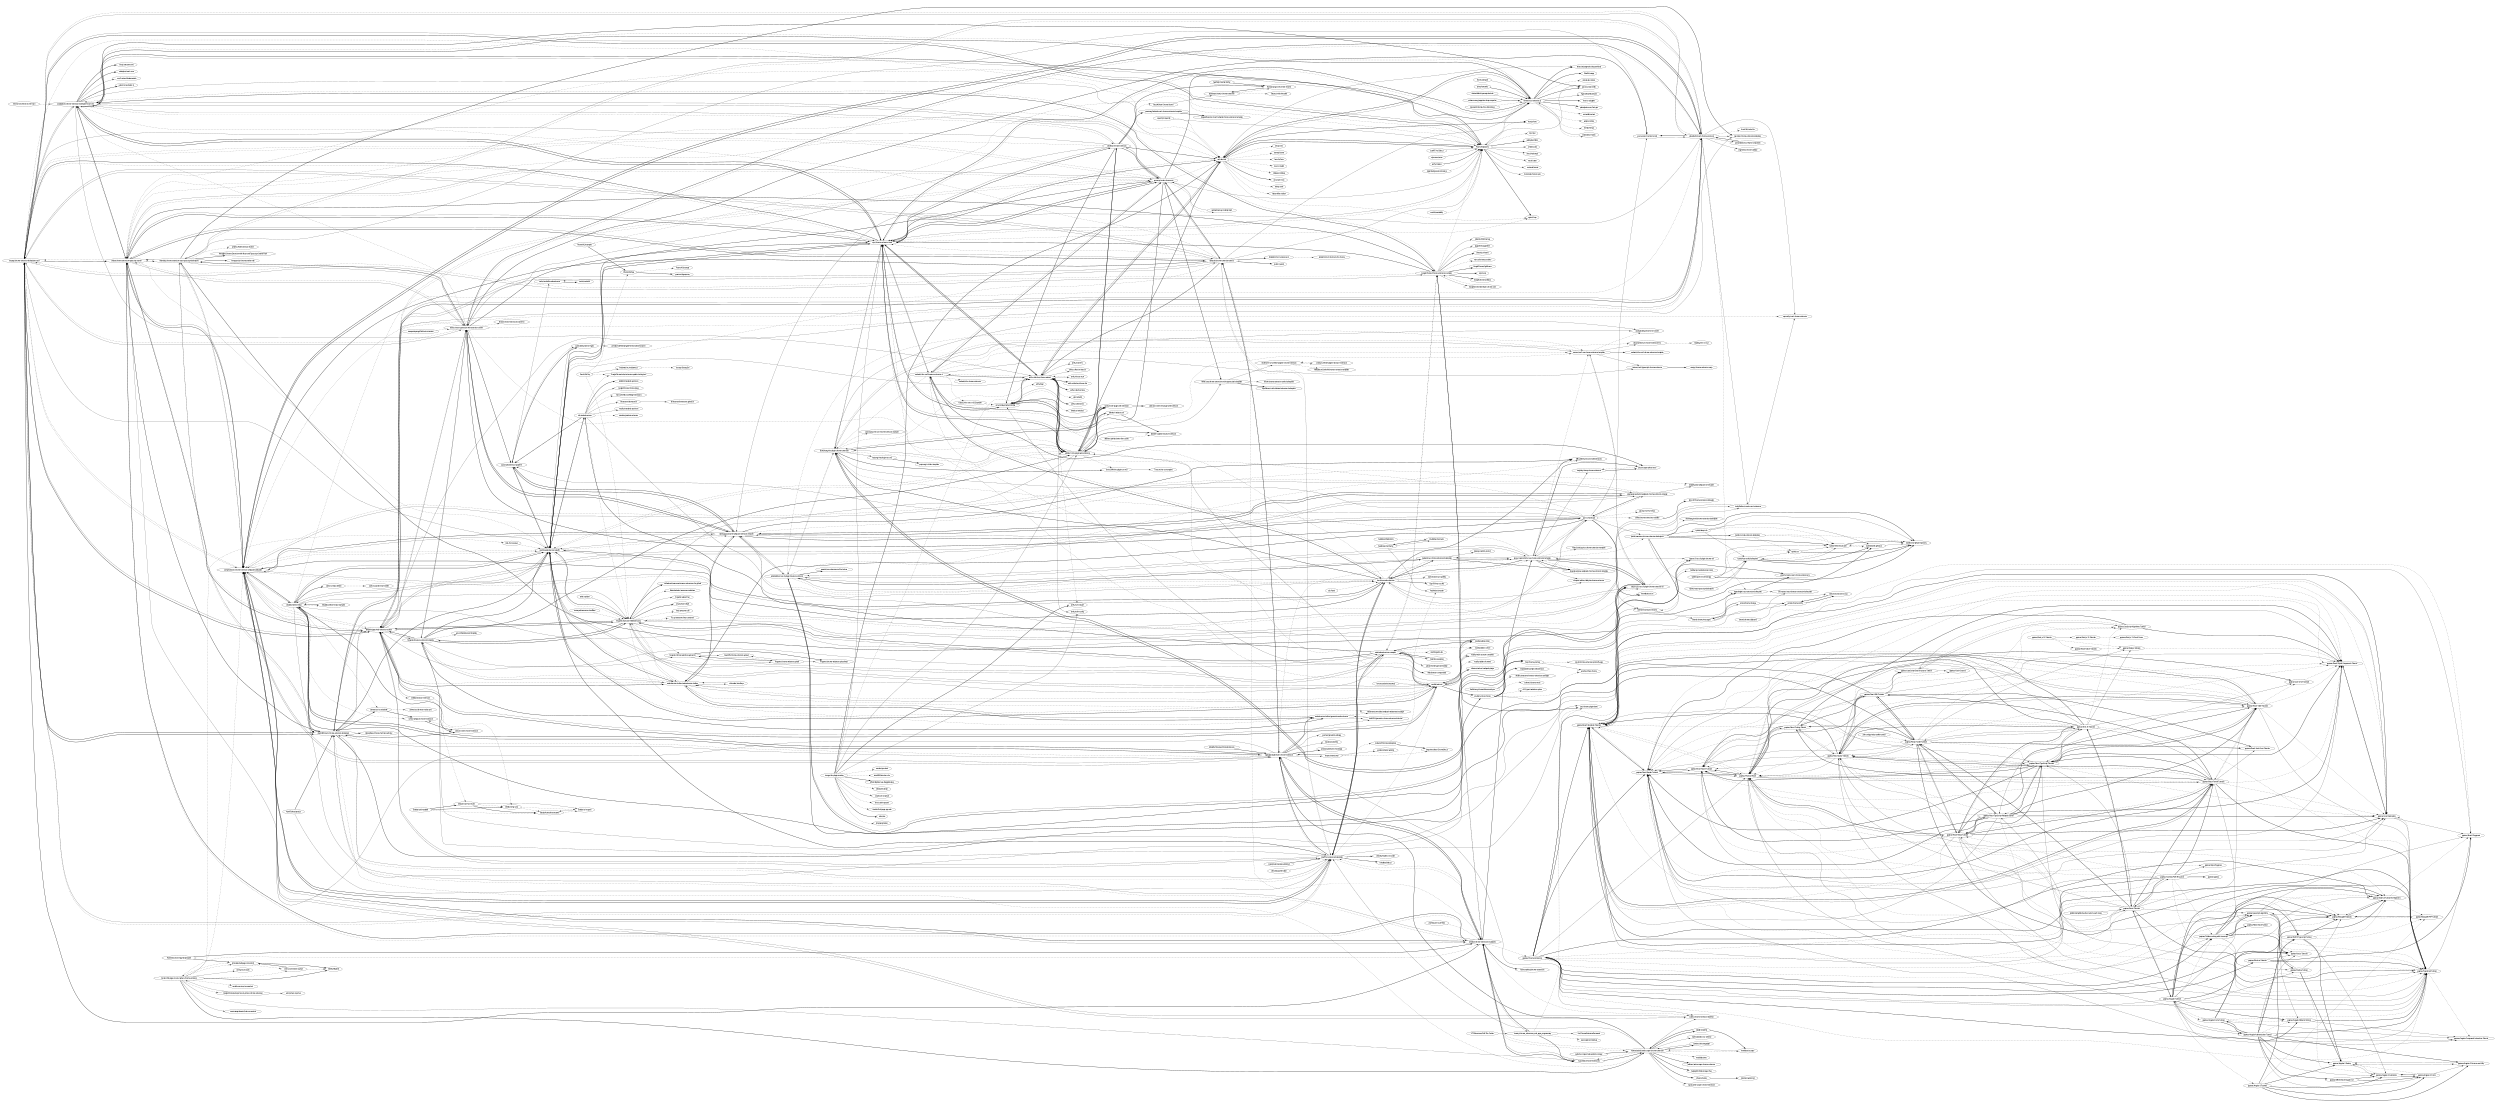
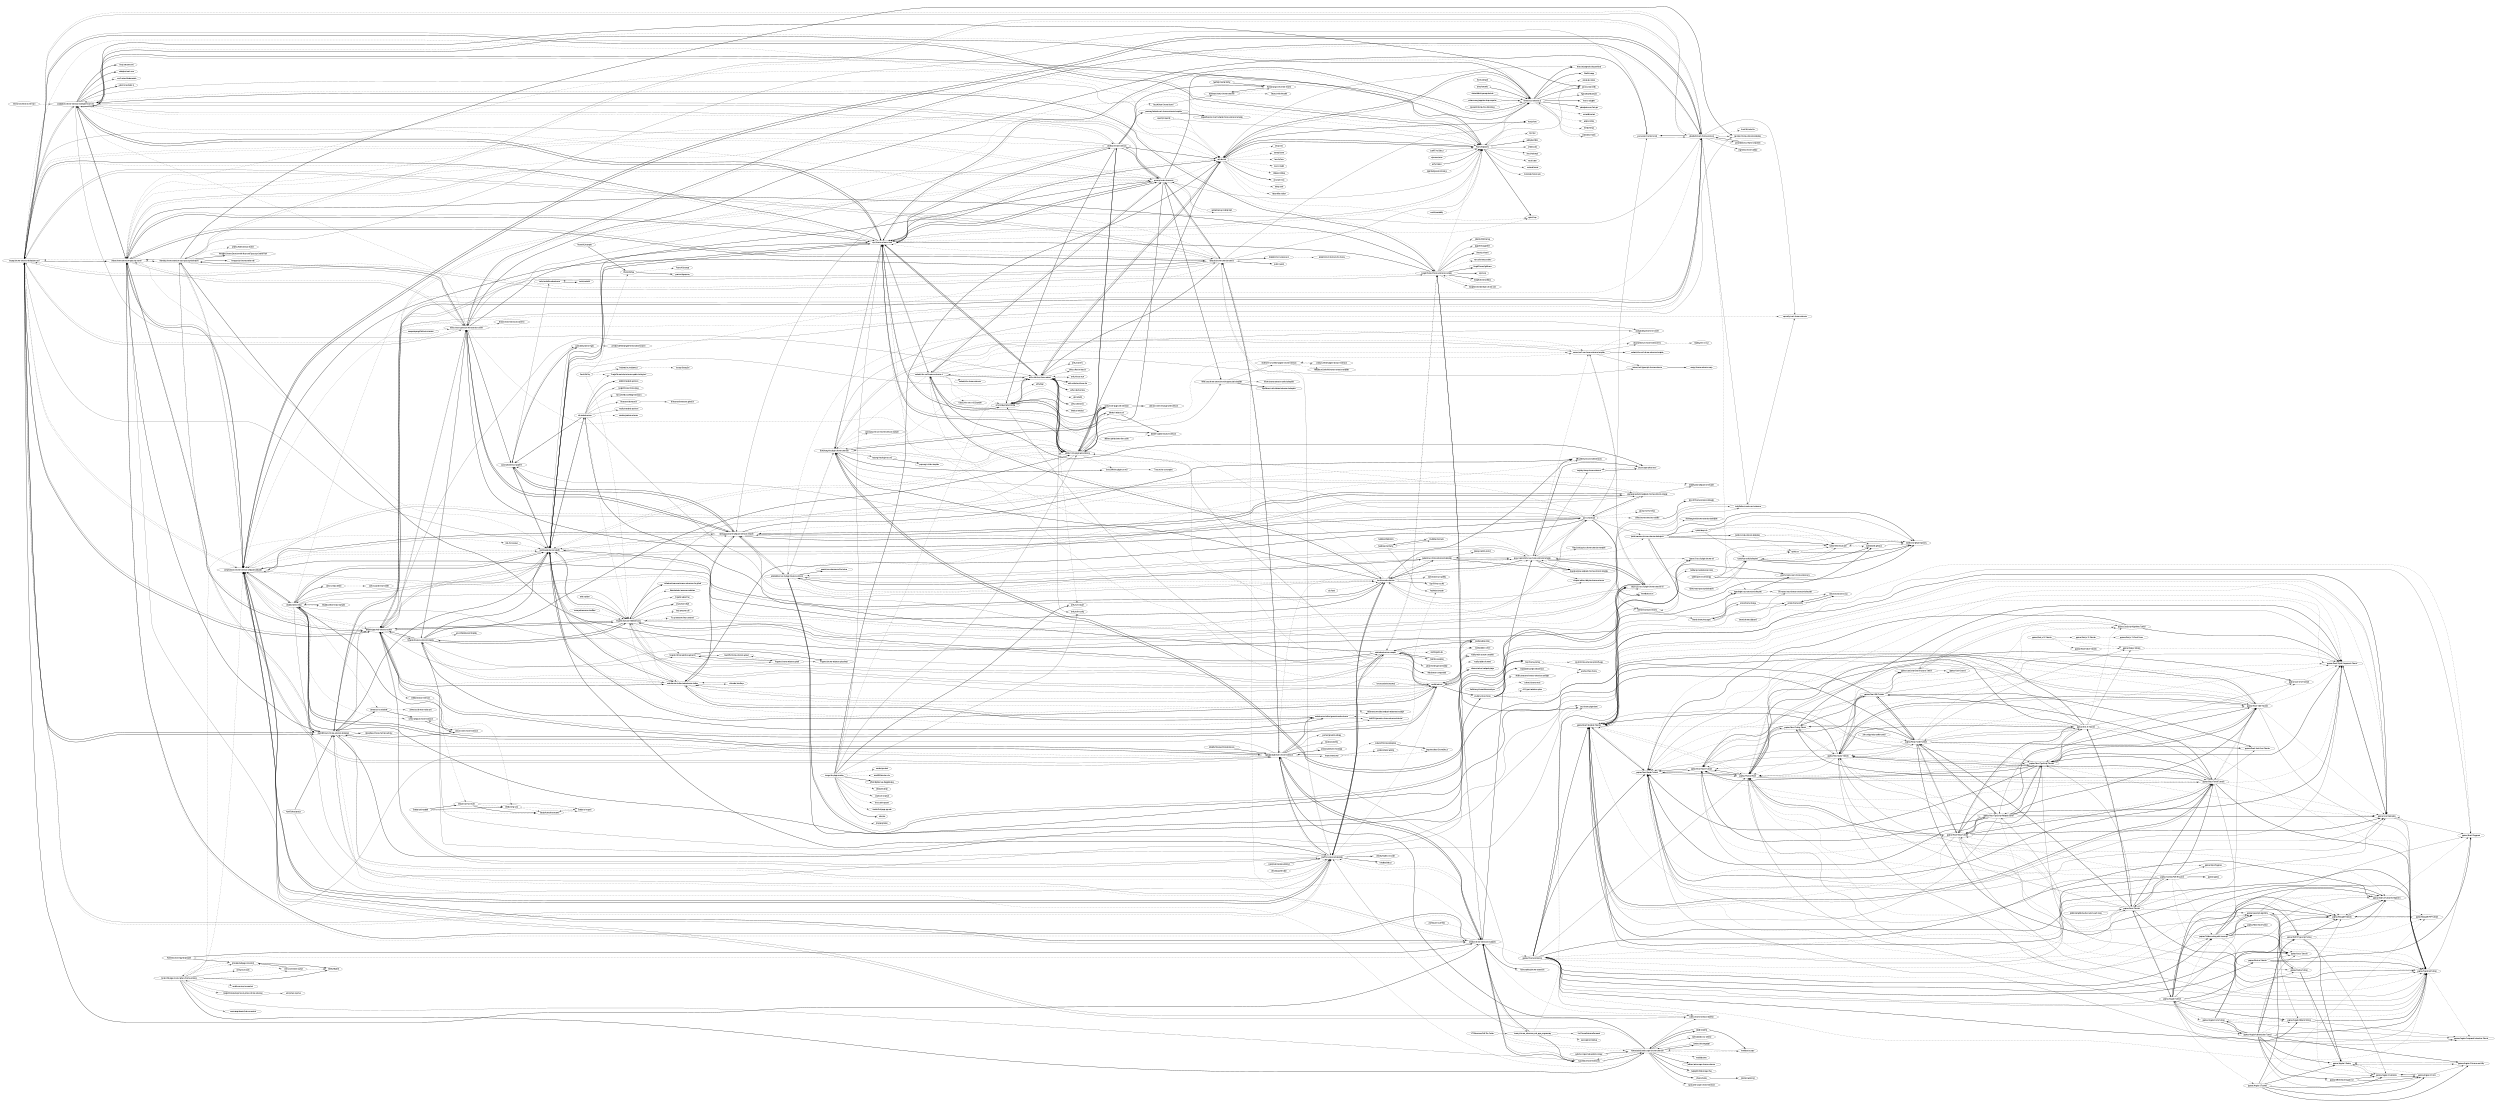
edge "Yuezi32/vite-vue-crx-2023autumn" -> "serversideup/webext-bridge": now "mubaidr/vite-vue3-browser-extension-v3" -> "serversideup/webext-bridge"
